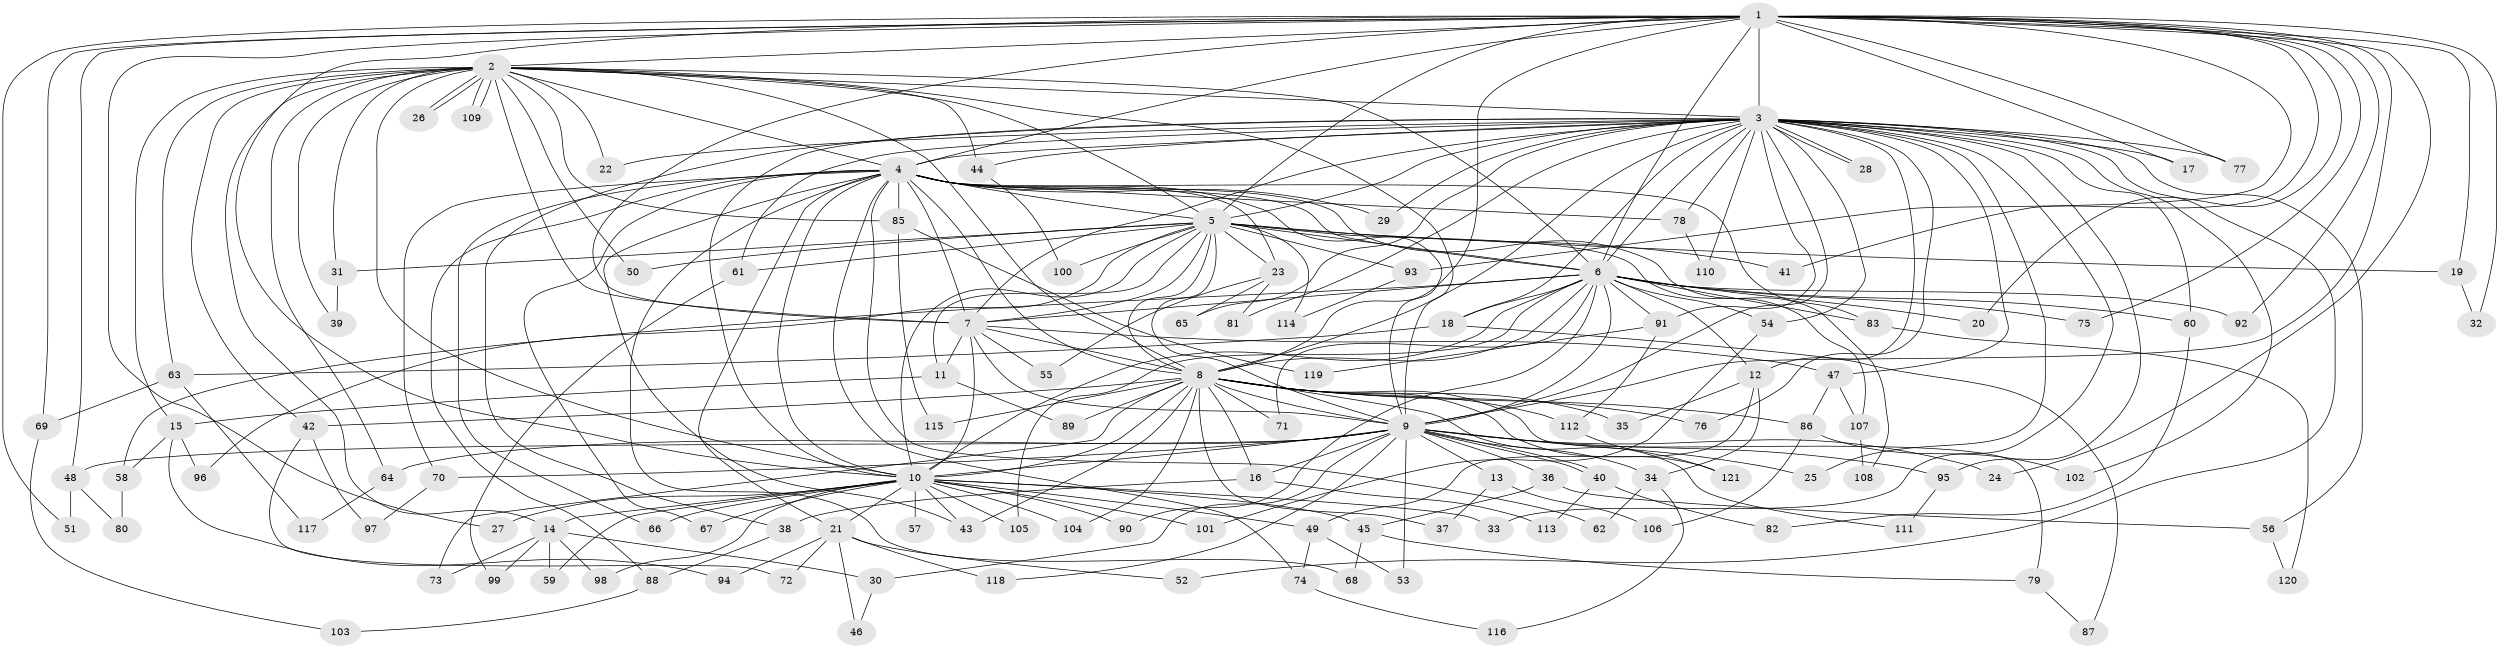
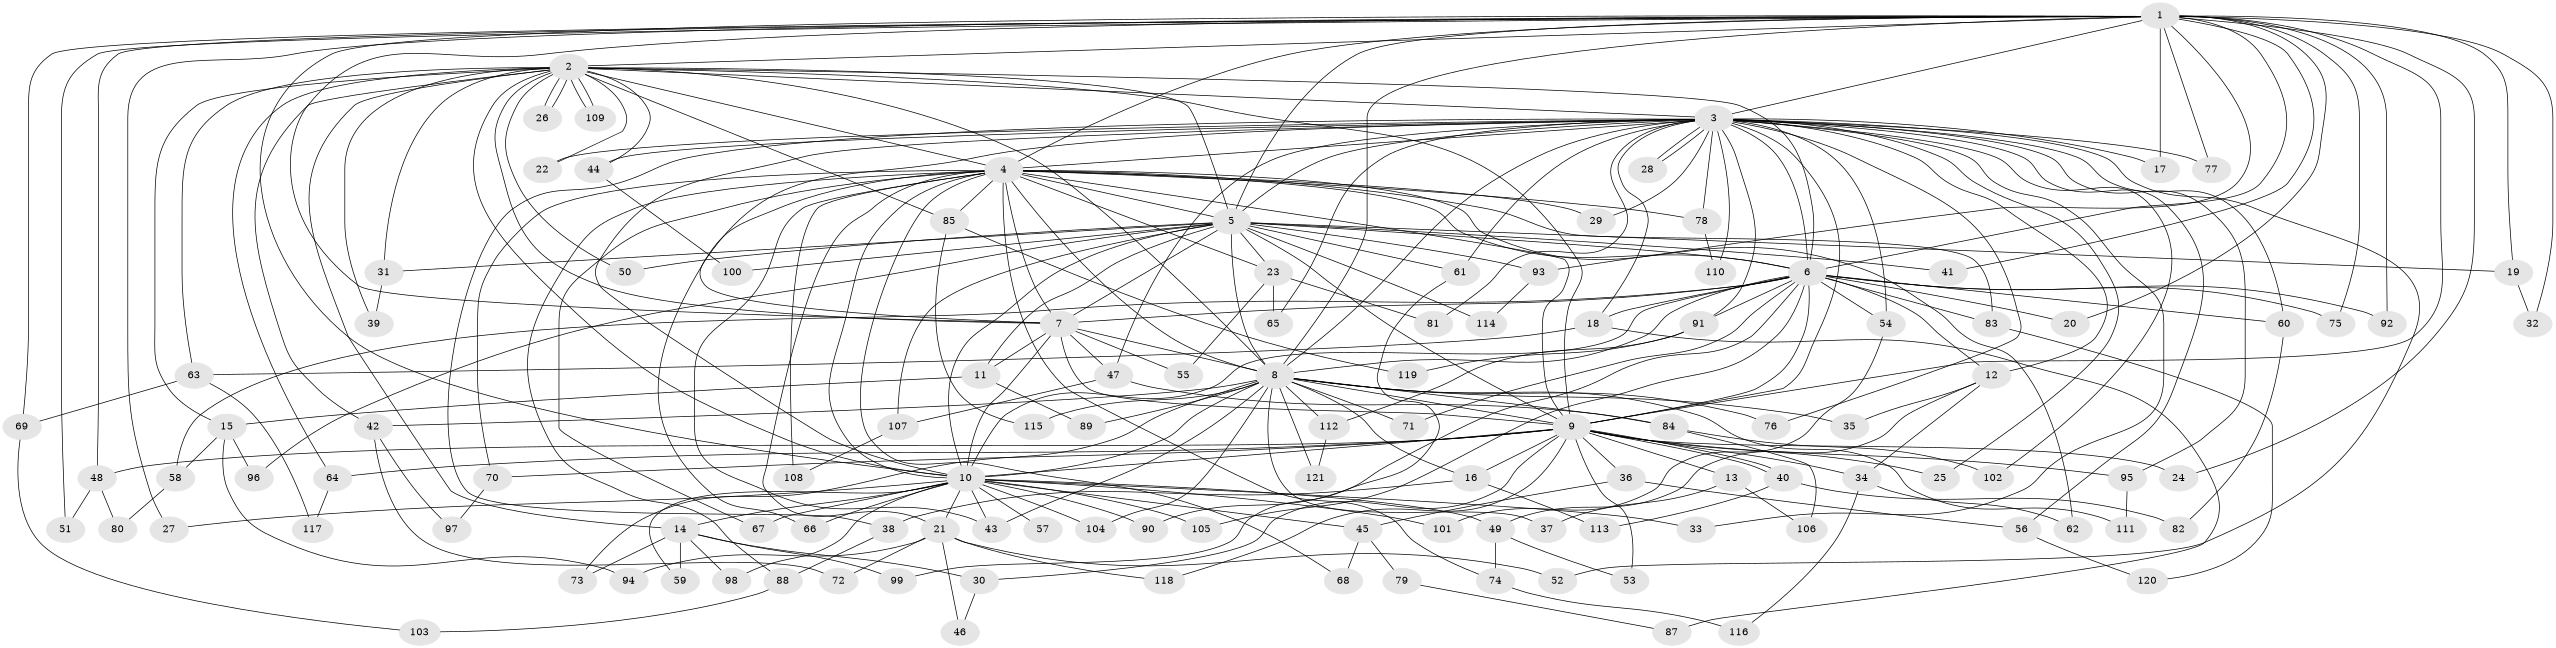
node "86": label "86" -> "84"
edge "8" -- "79": removed
